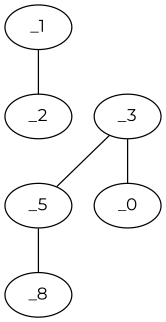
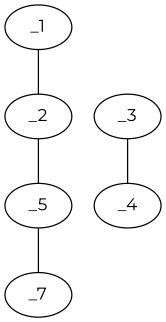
edge "_3" -- "_5": now "_2" -- "_5"
node "_0": label "_0" -> "_4"
node "_8": label "_8" -> "_7"
